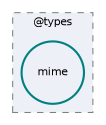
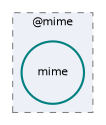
cluster "@types": label "@types" -> "@mime"
